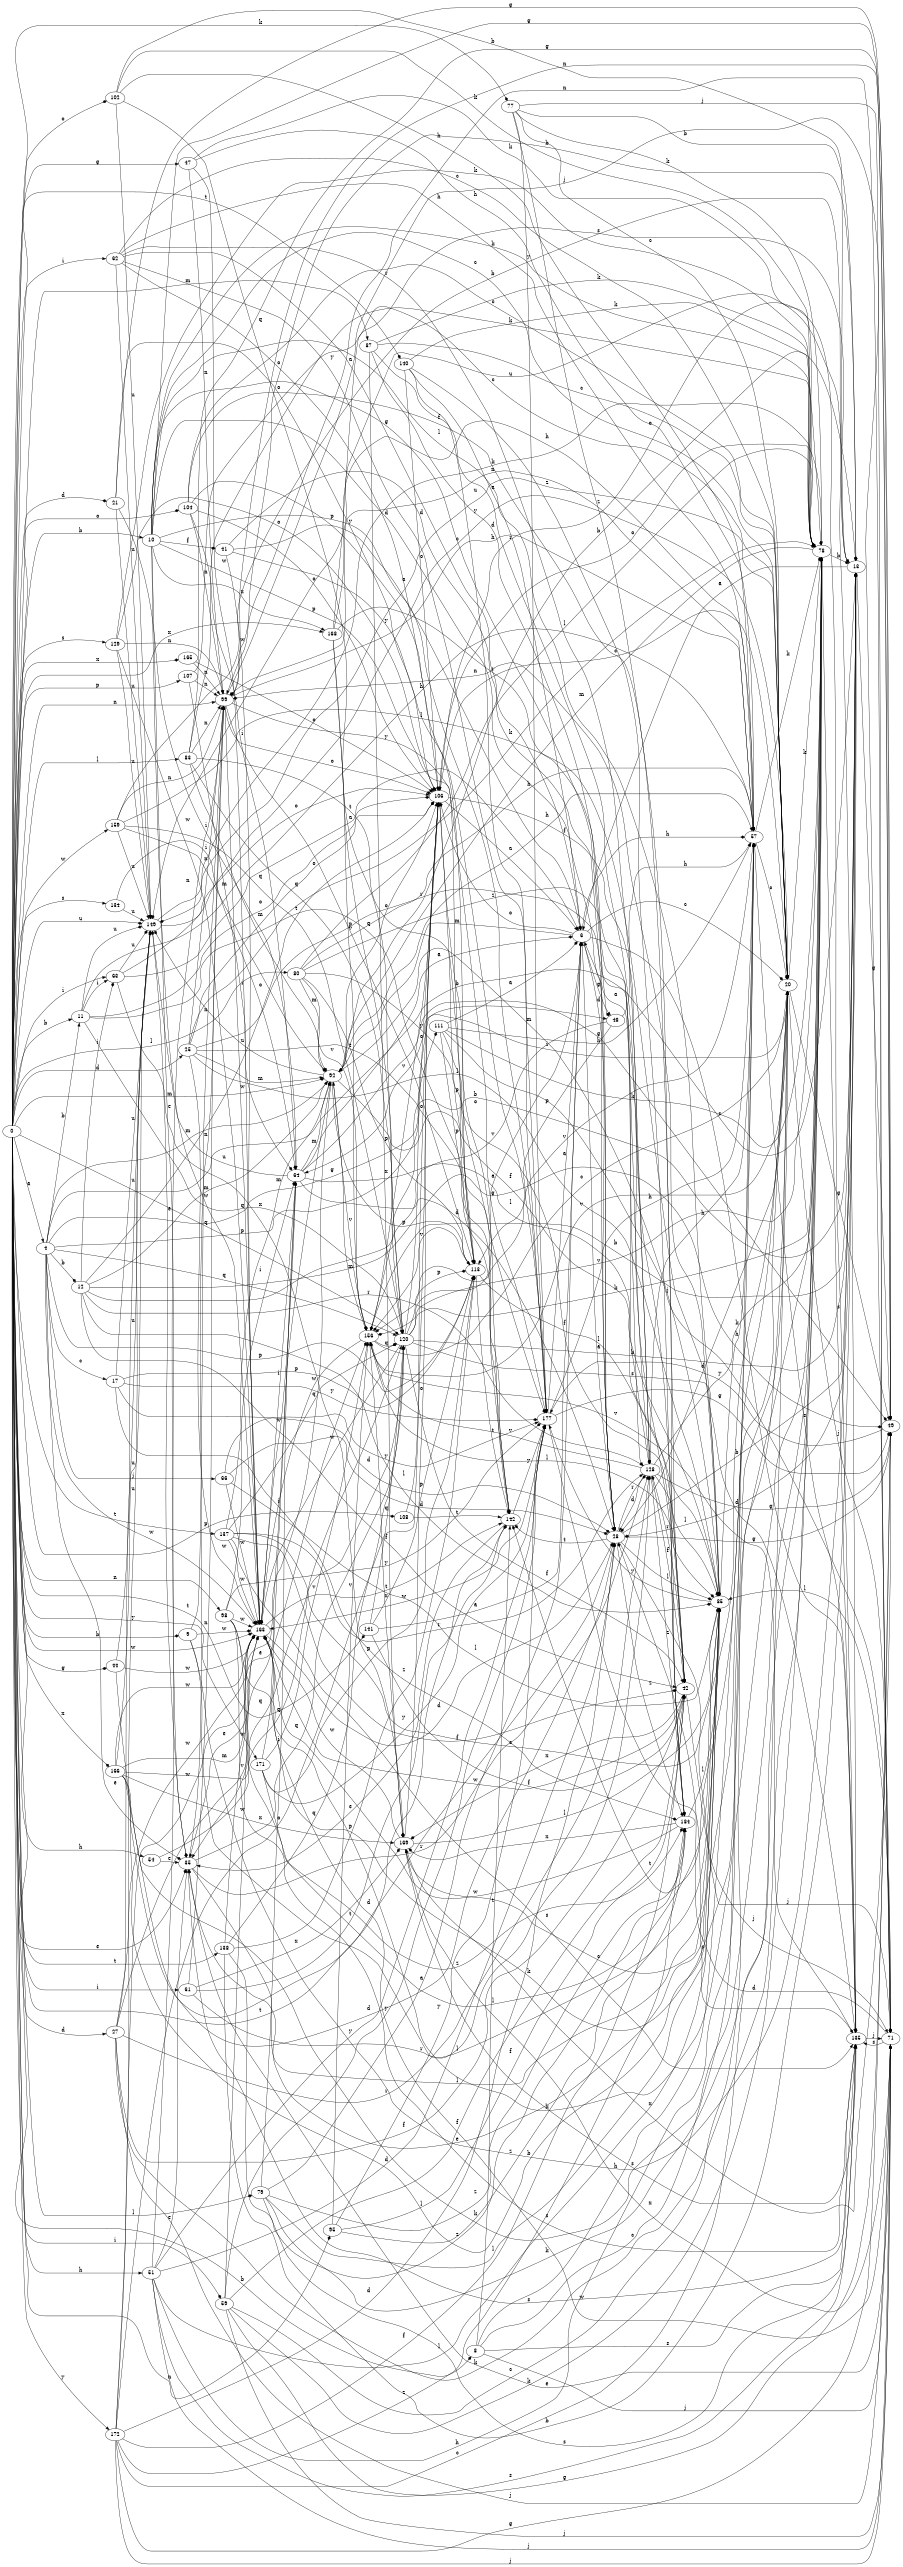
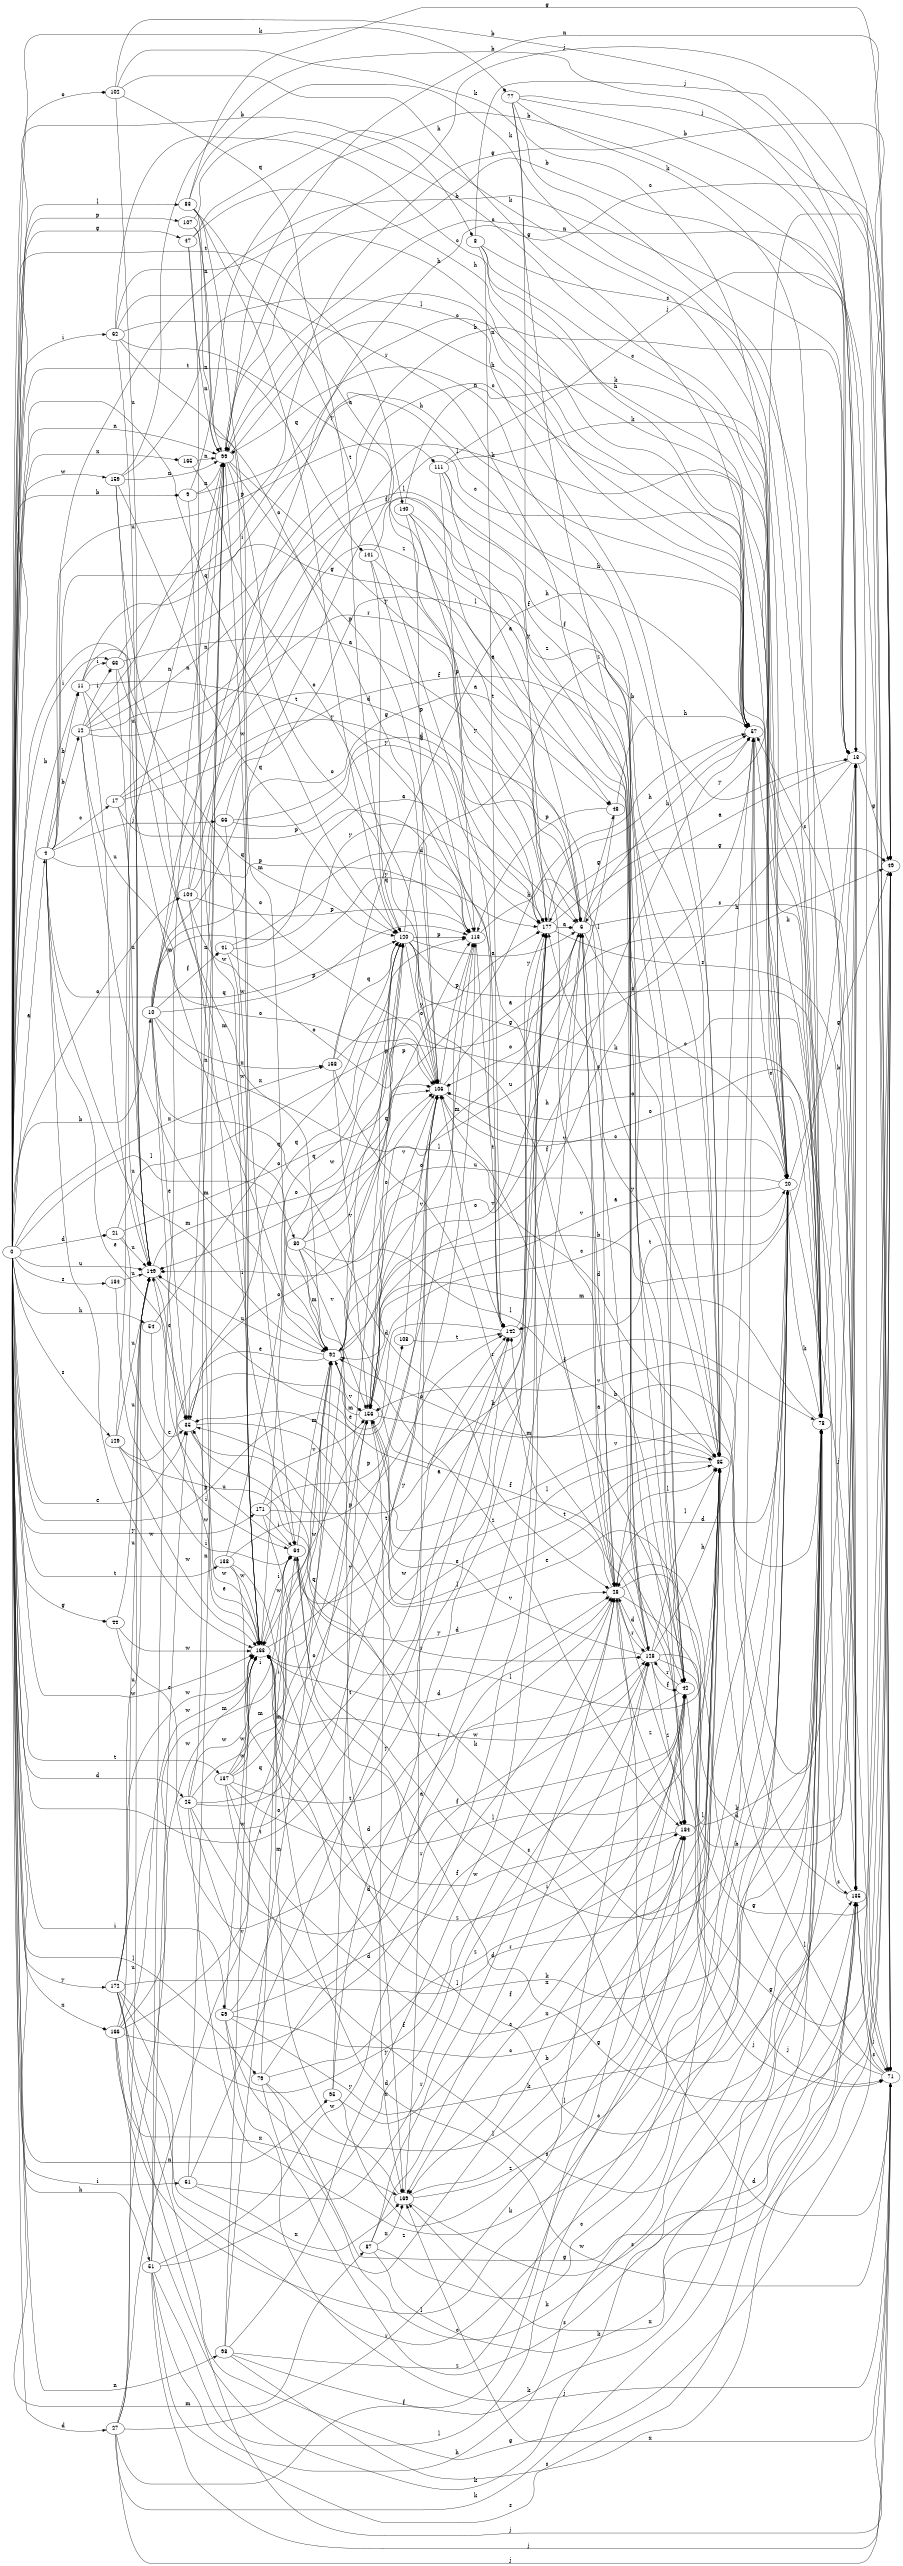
edge "80" -> "78": now "80" -> "85"
edge "137" -> "92": added, label "m"
